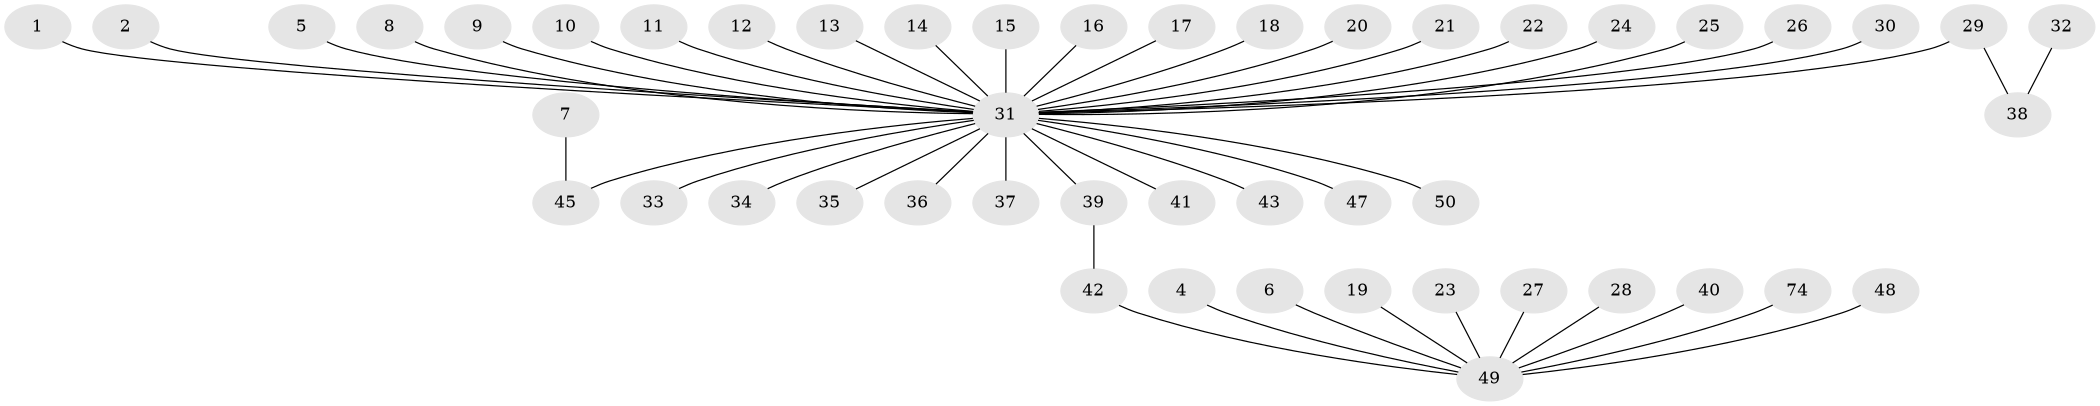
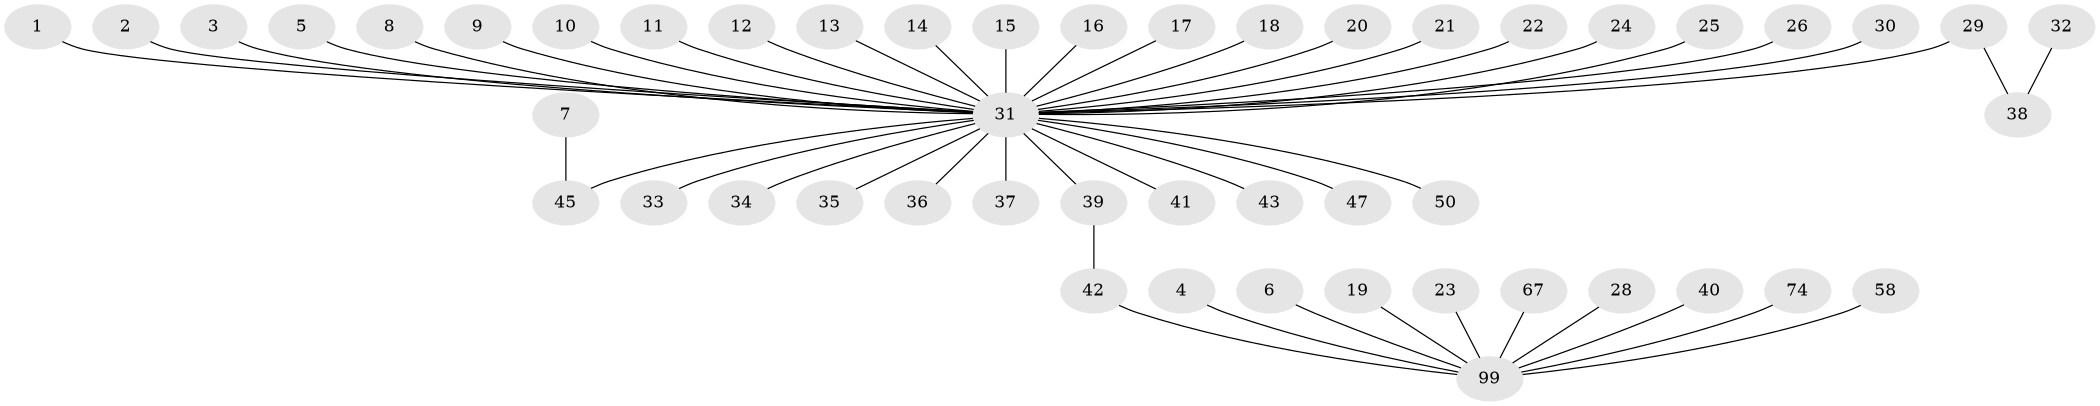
node "3": added
node "27": label "27" -> "67"
node "48": label "48" -> "58"
node "49": label "49" -> "99"
